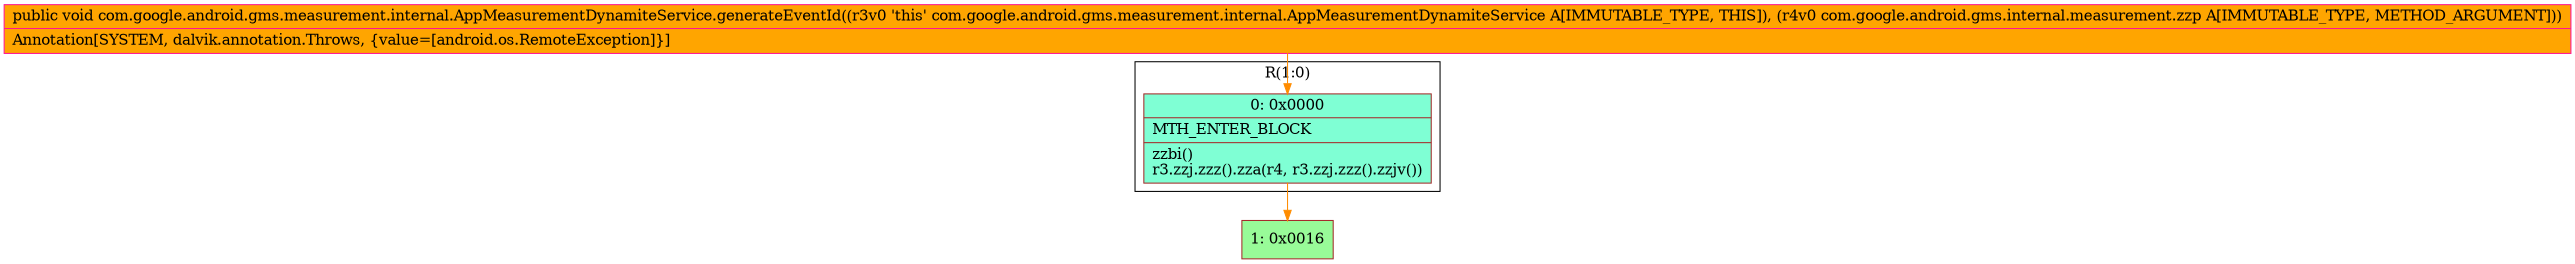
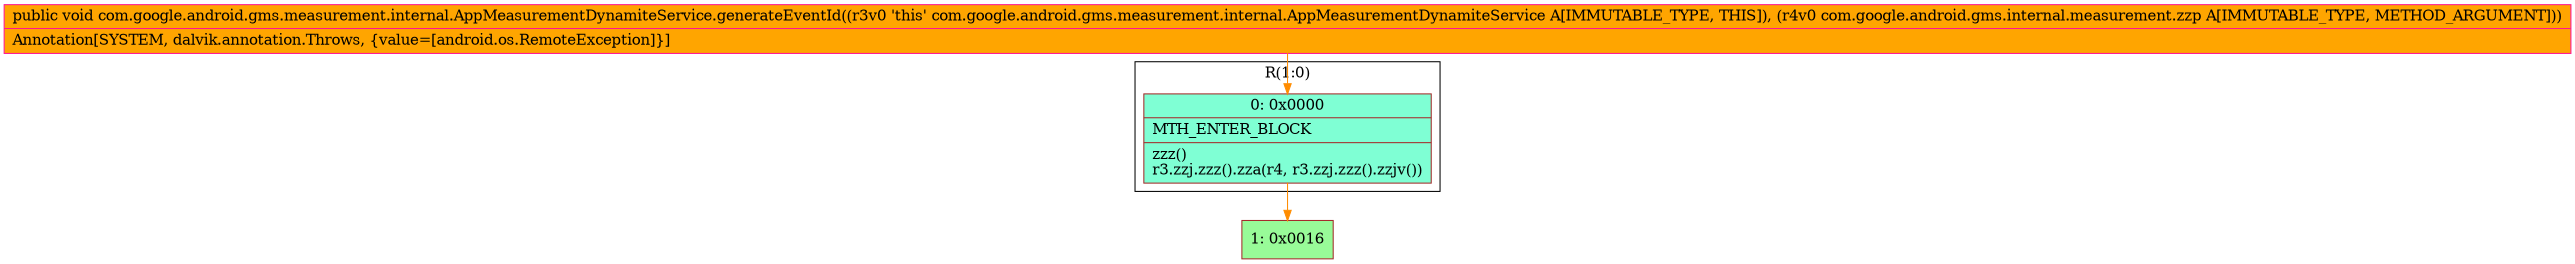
node "0: 0x0000": text "zzbi()" -> "zzz()"
